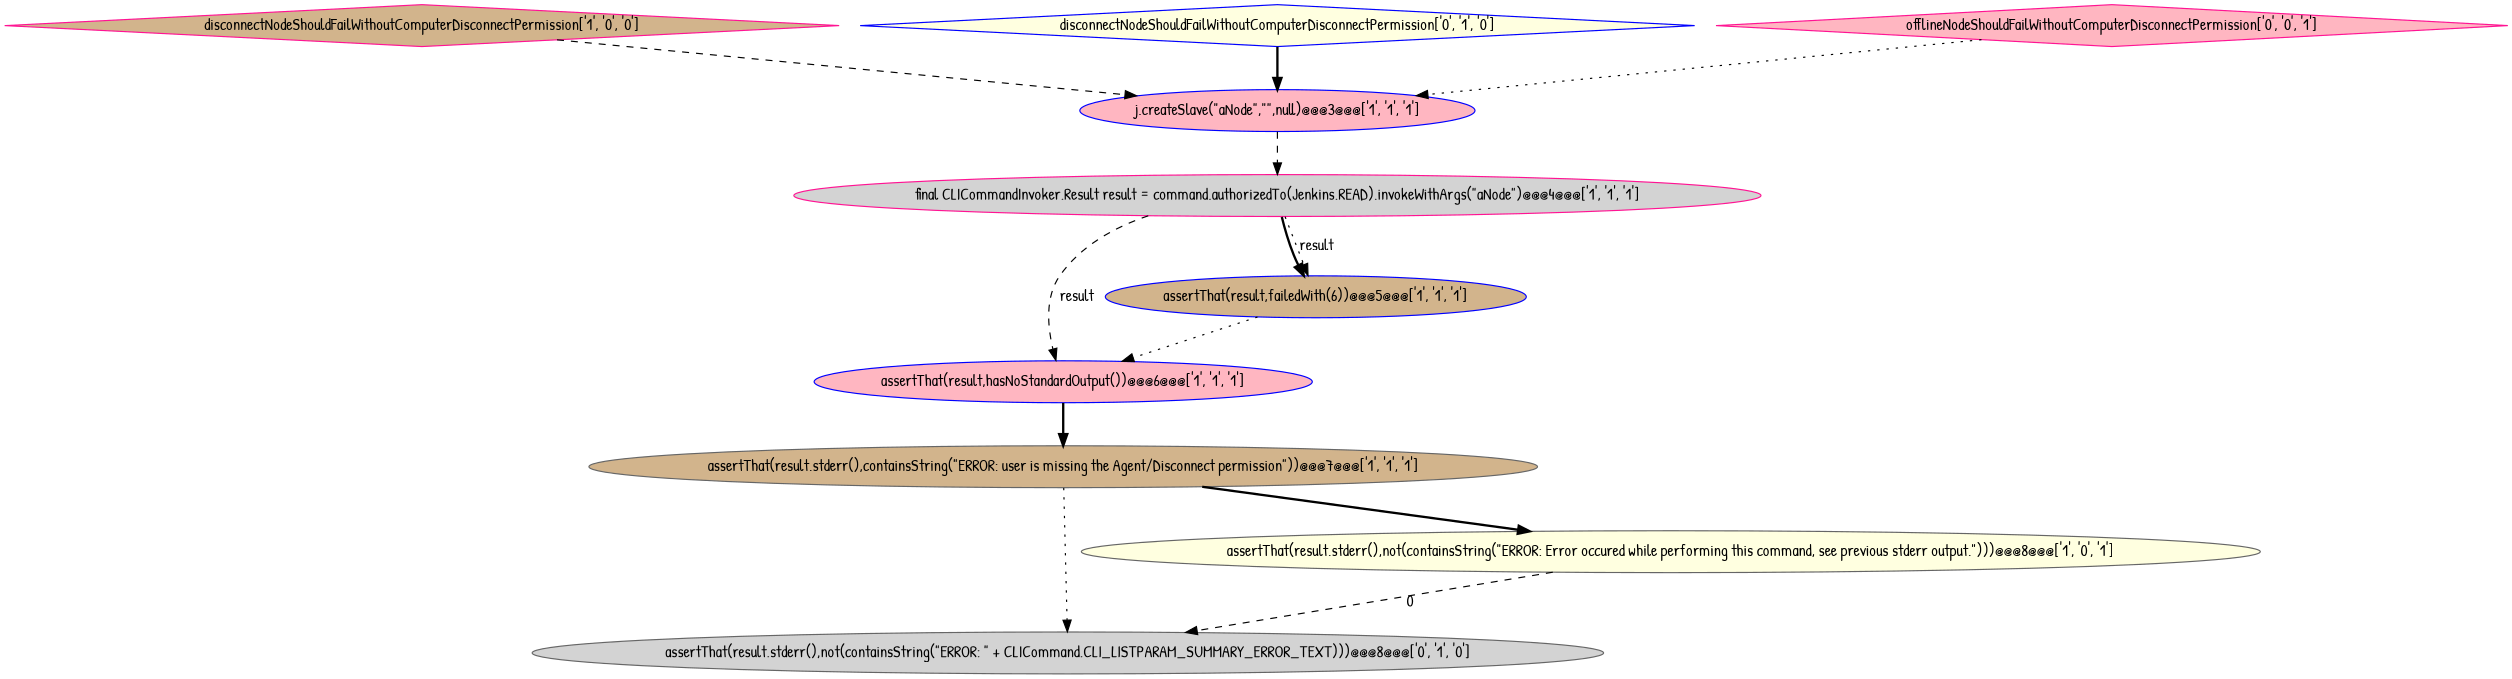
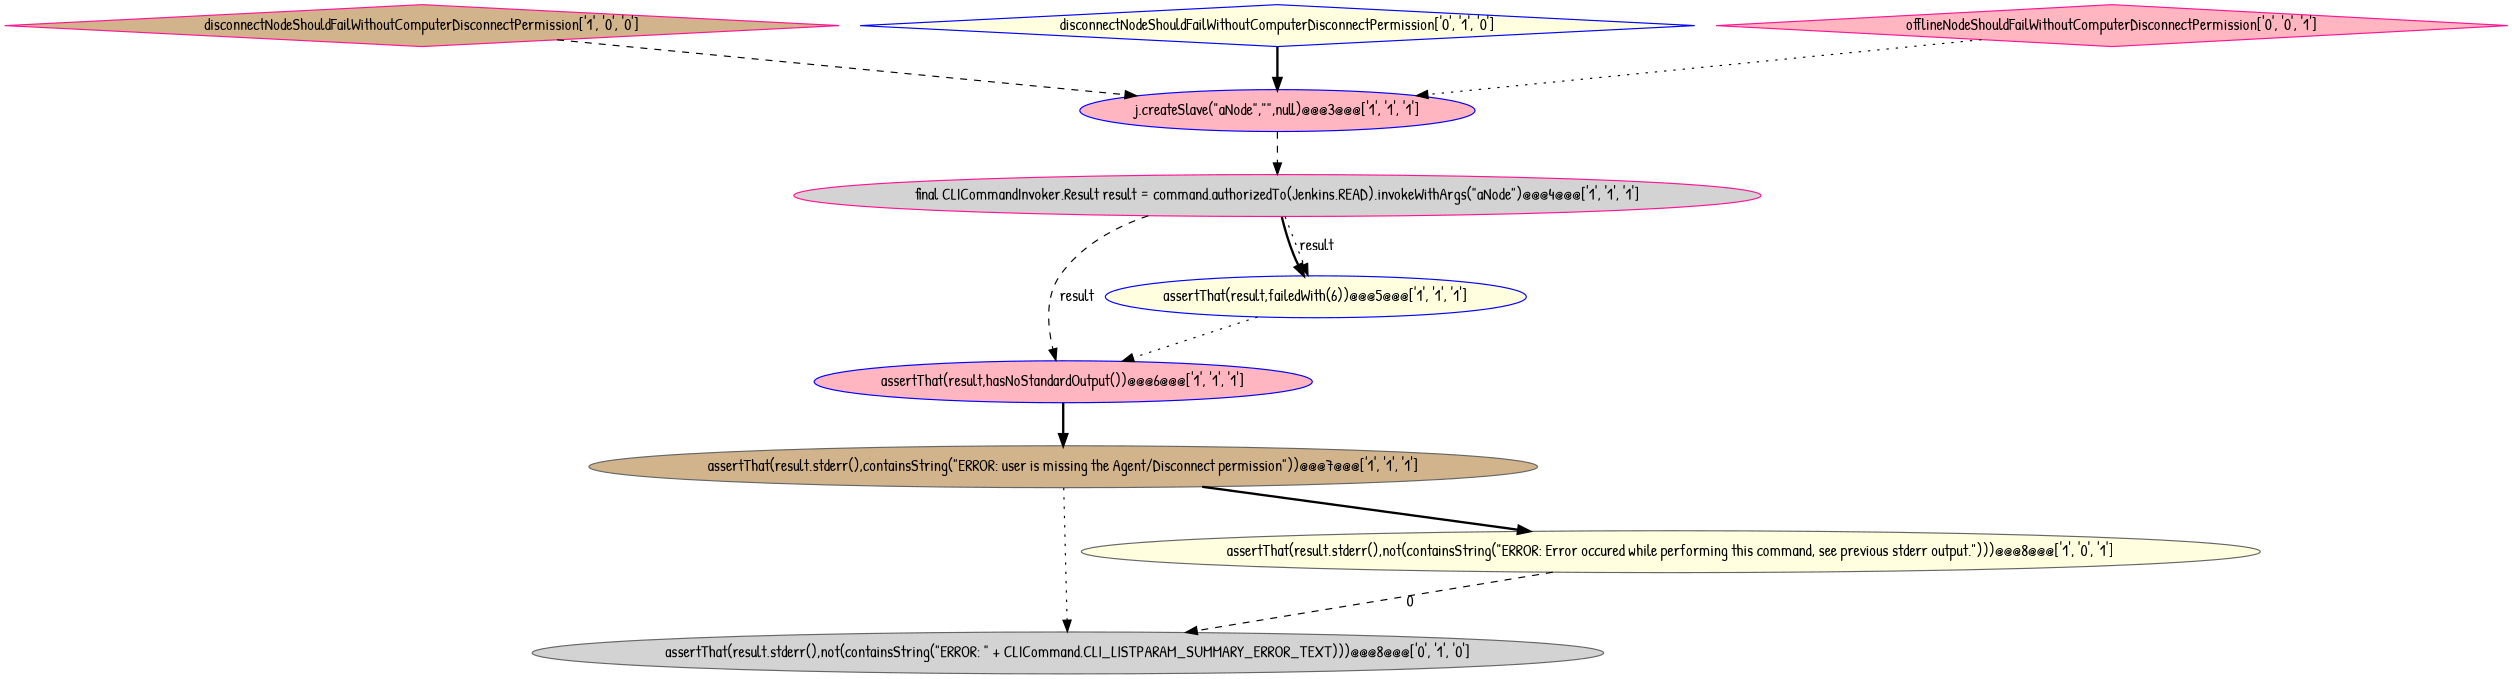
node "assertThat(result,failedWith(6))@@@5@@@['1', '1', '1']": fillcolor tan -> lightyellow
